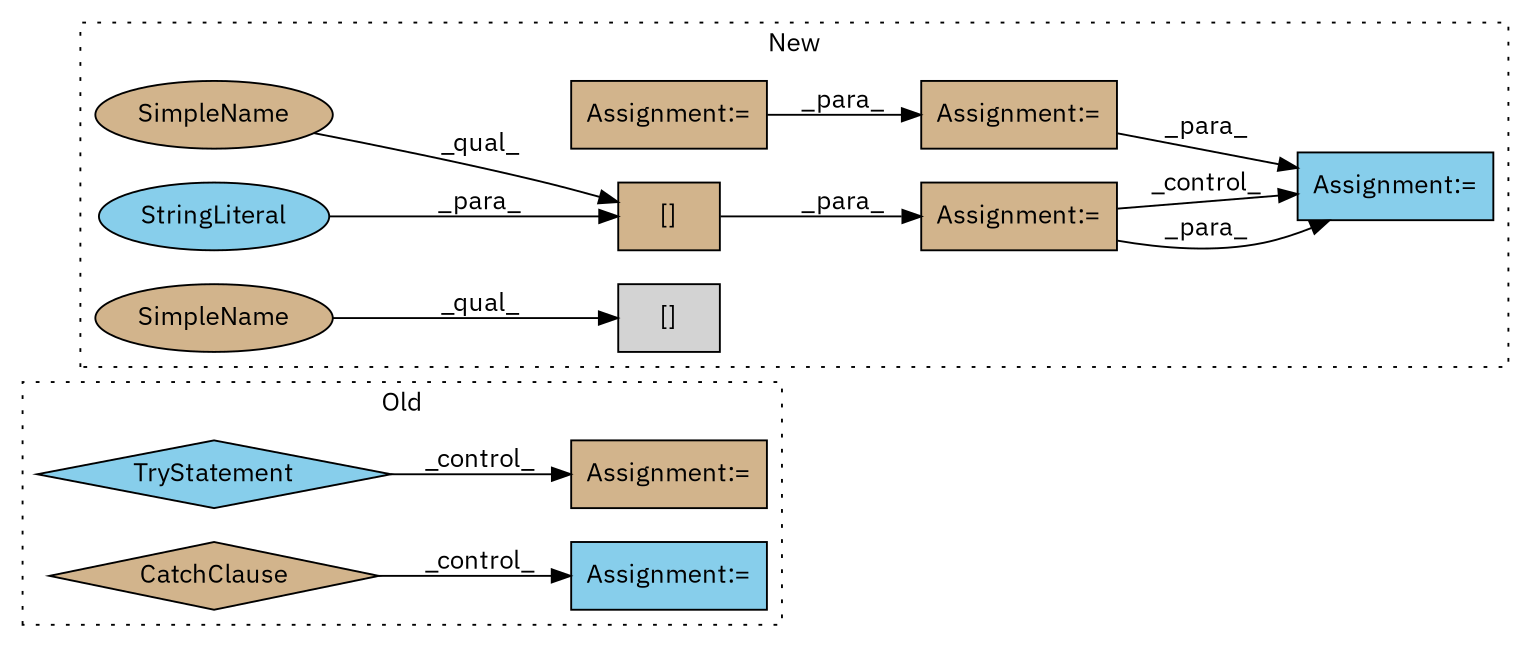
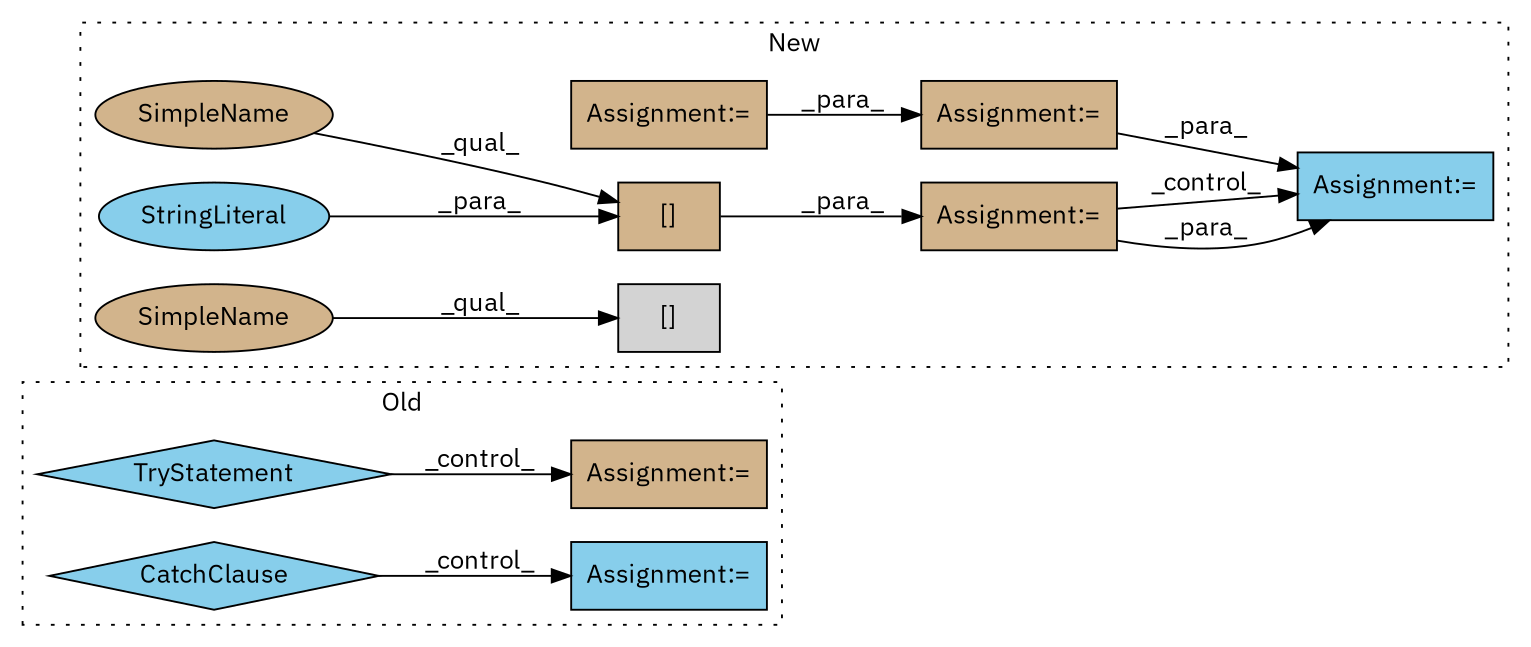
node "CatchClause": fillcolor tan -> skyblue
